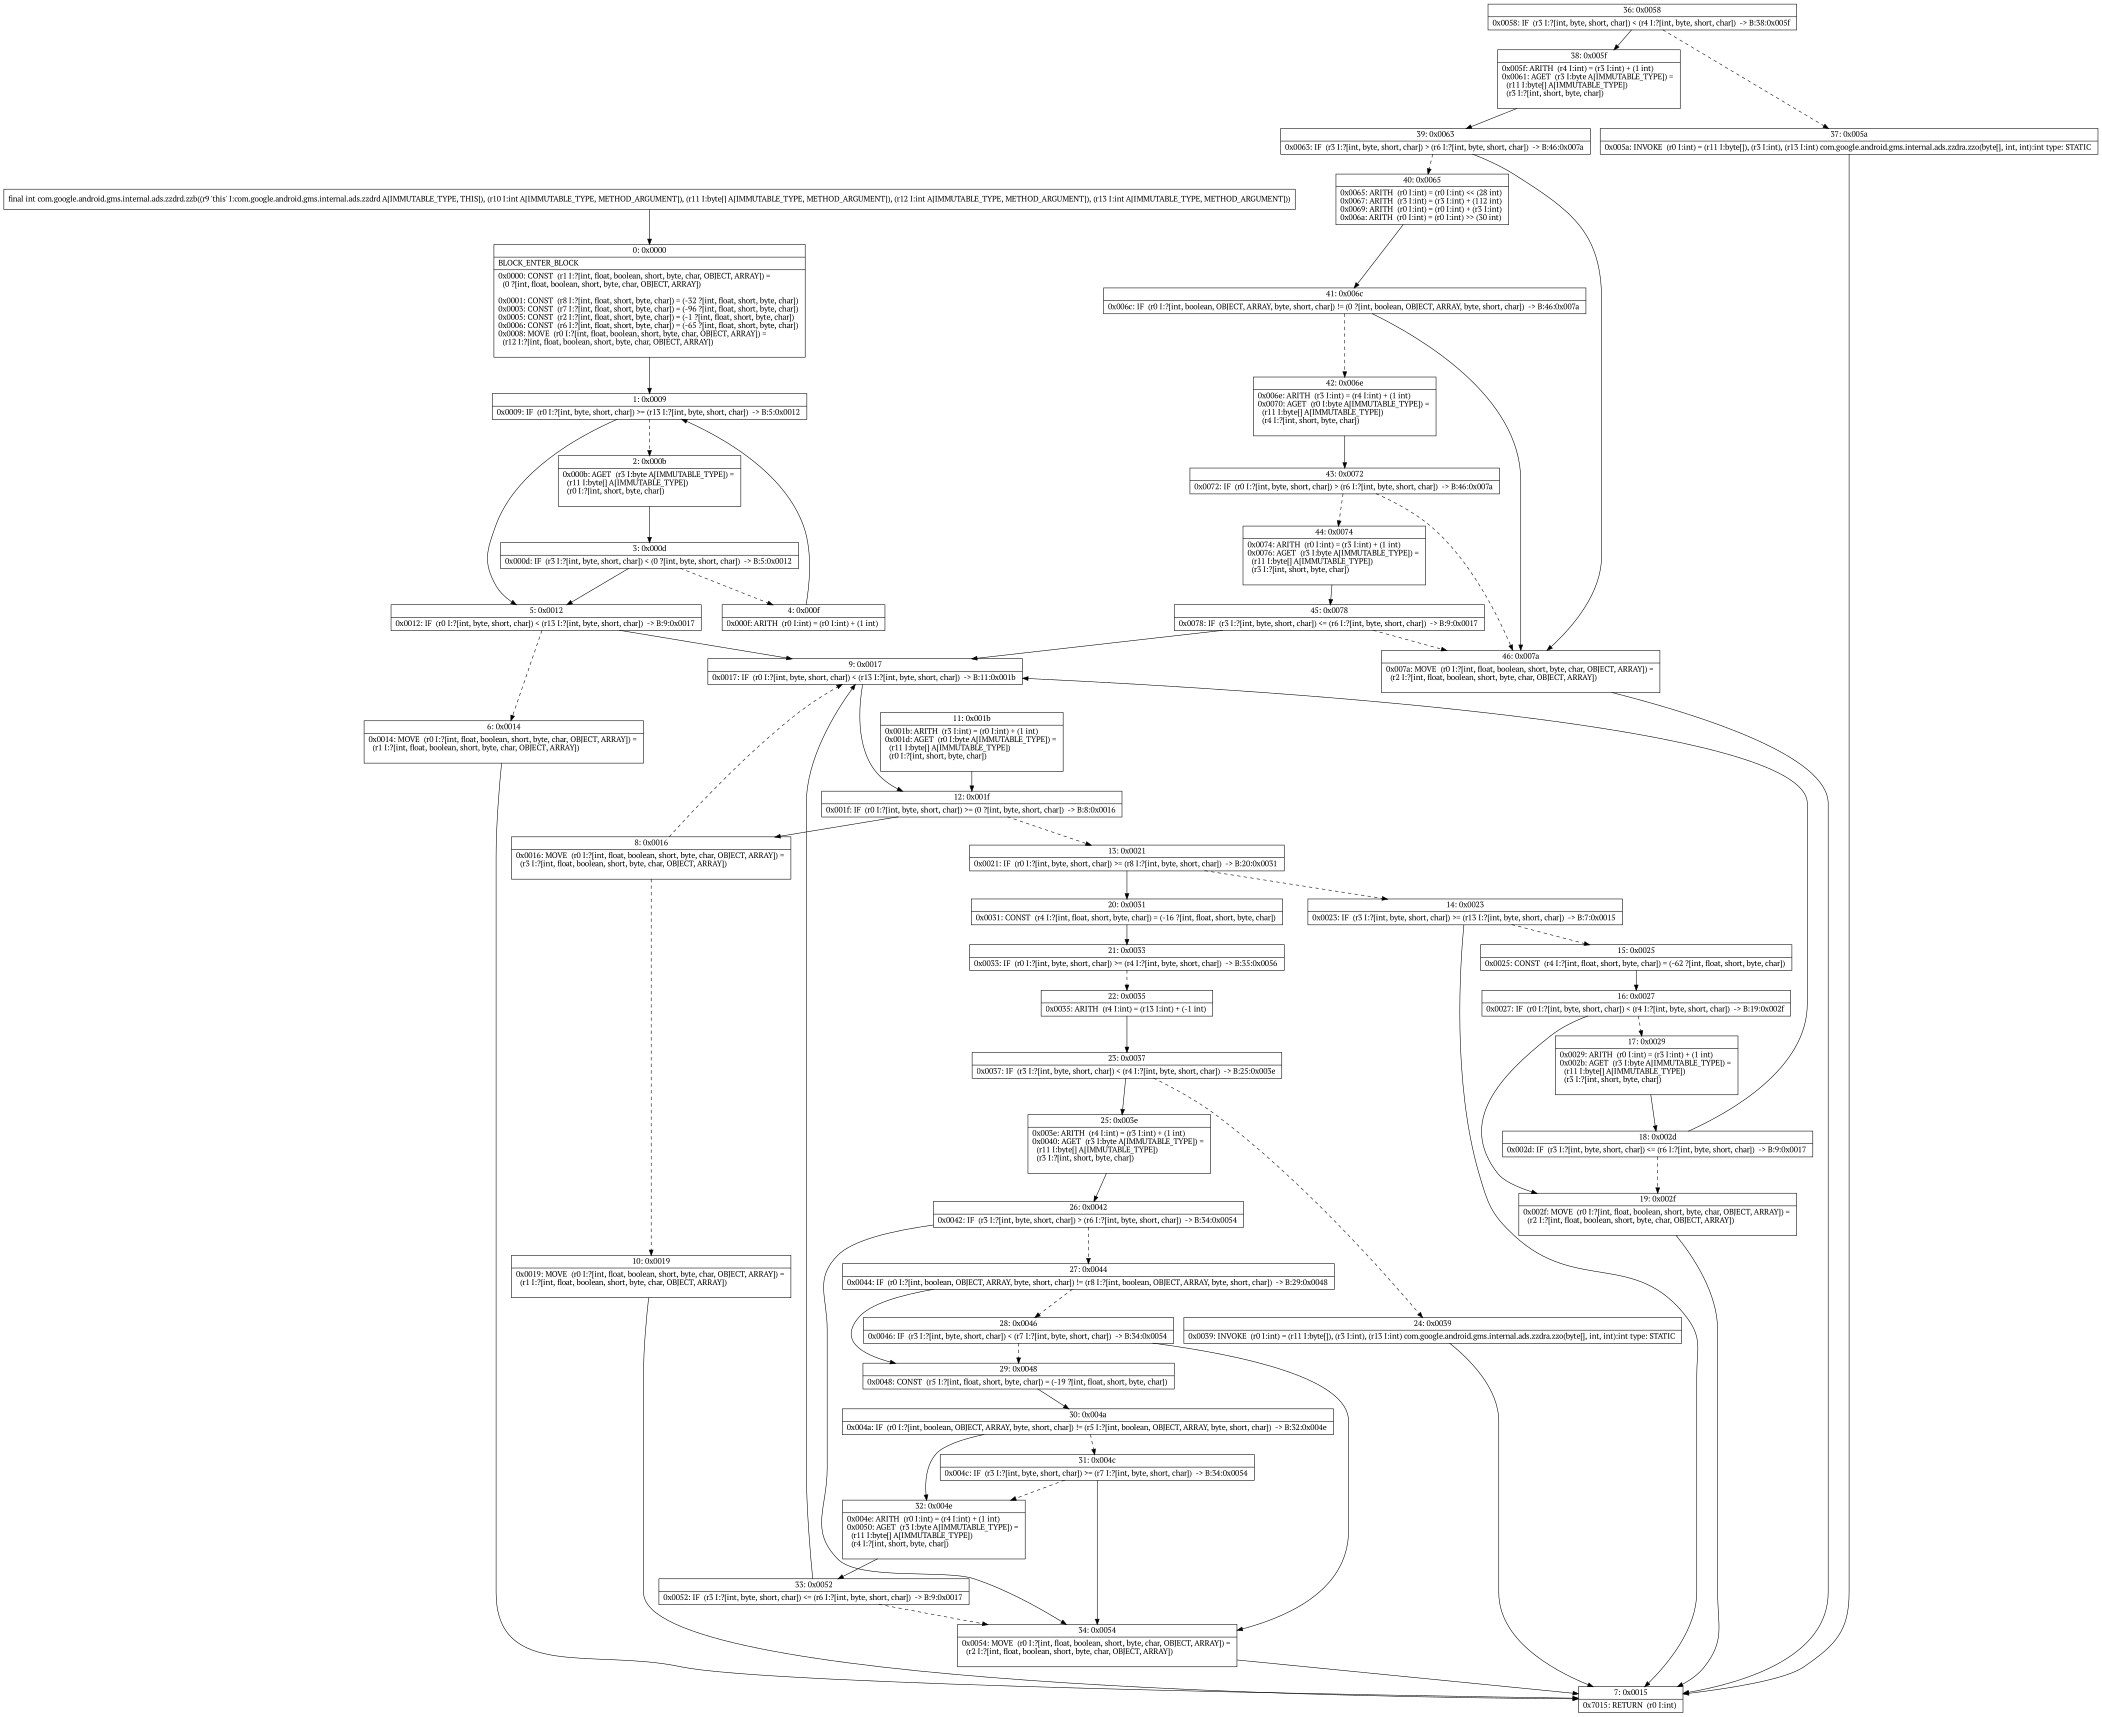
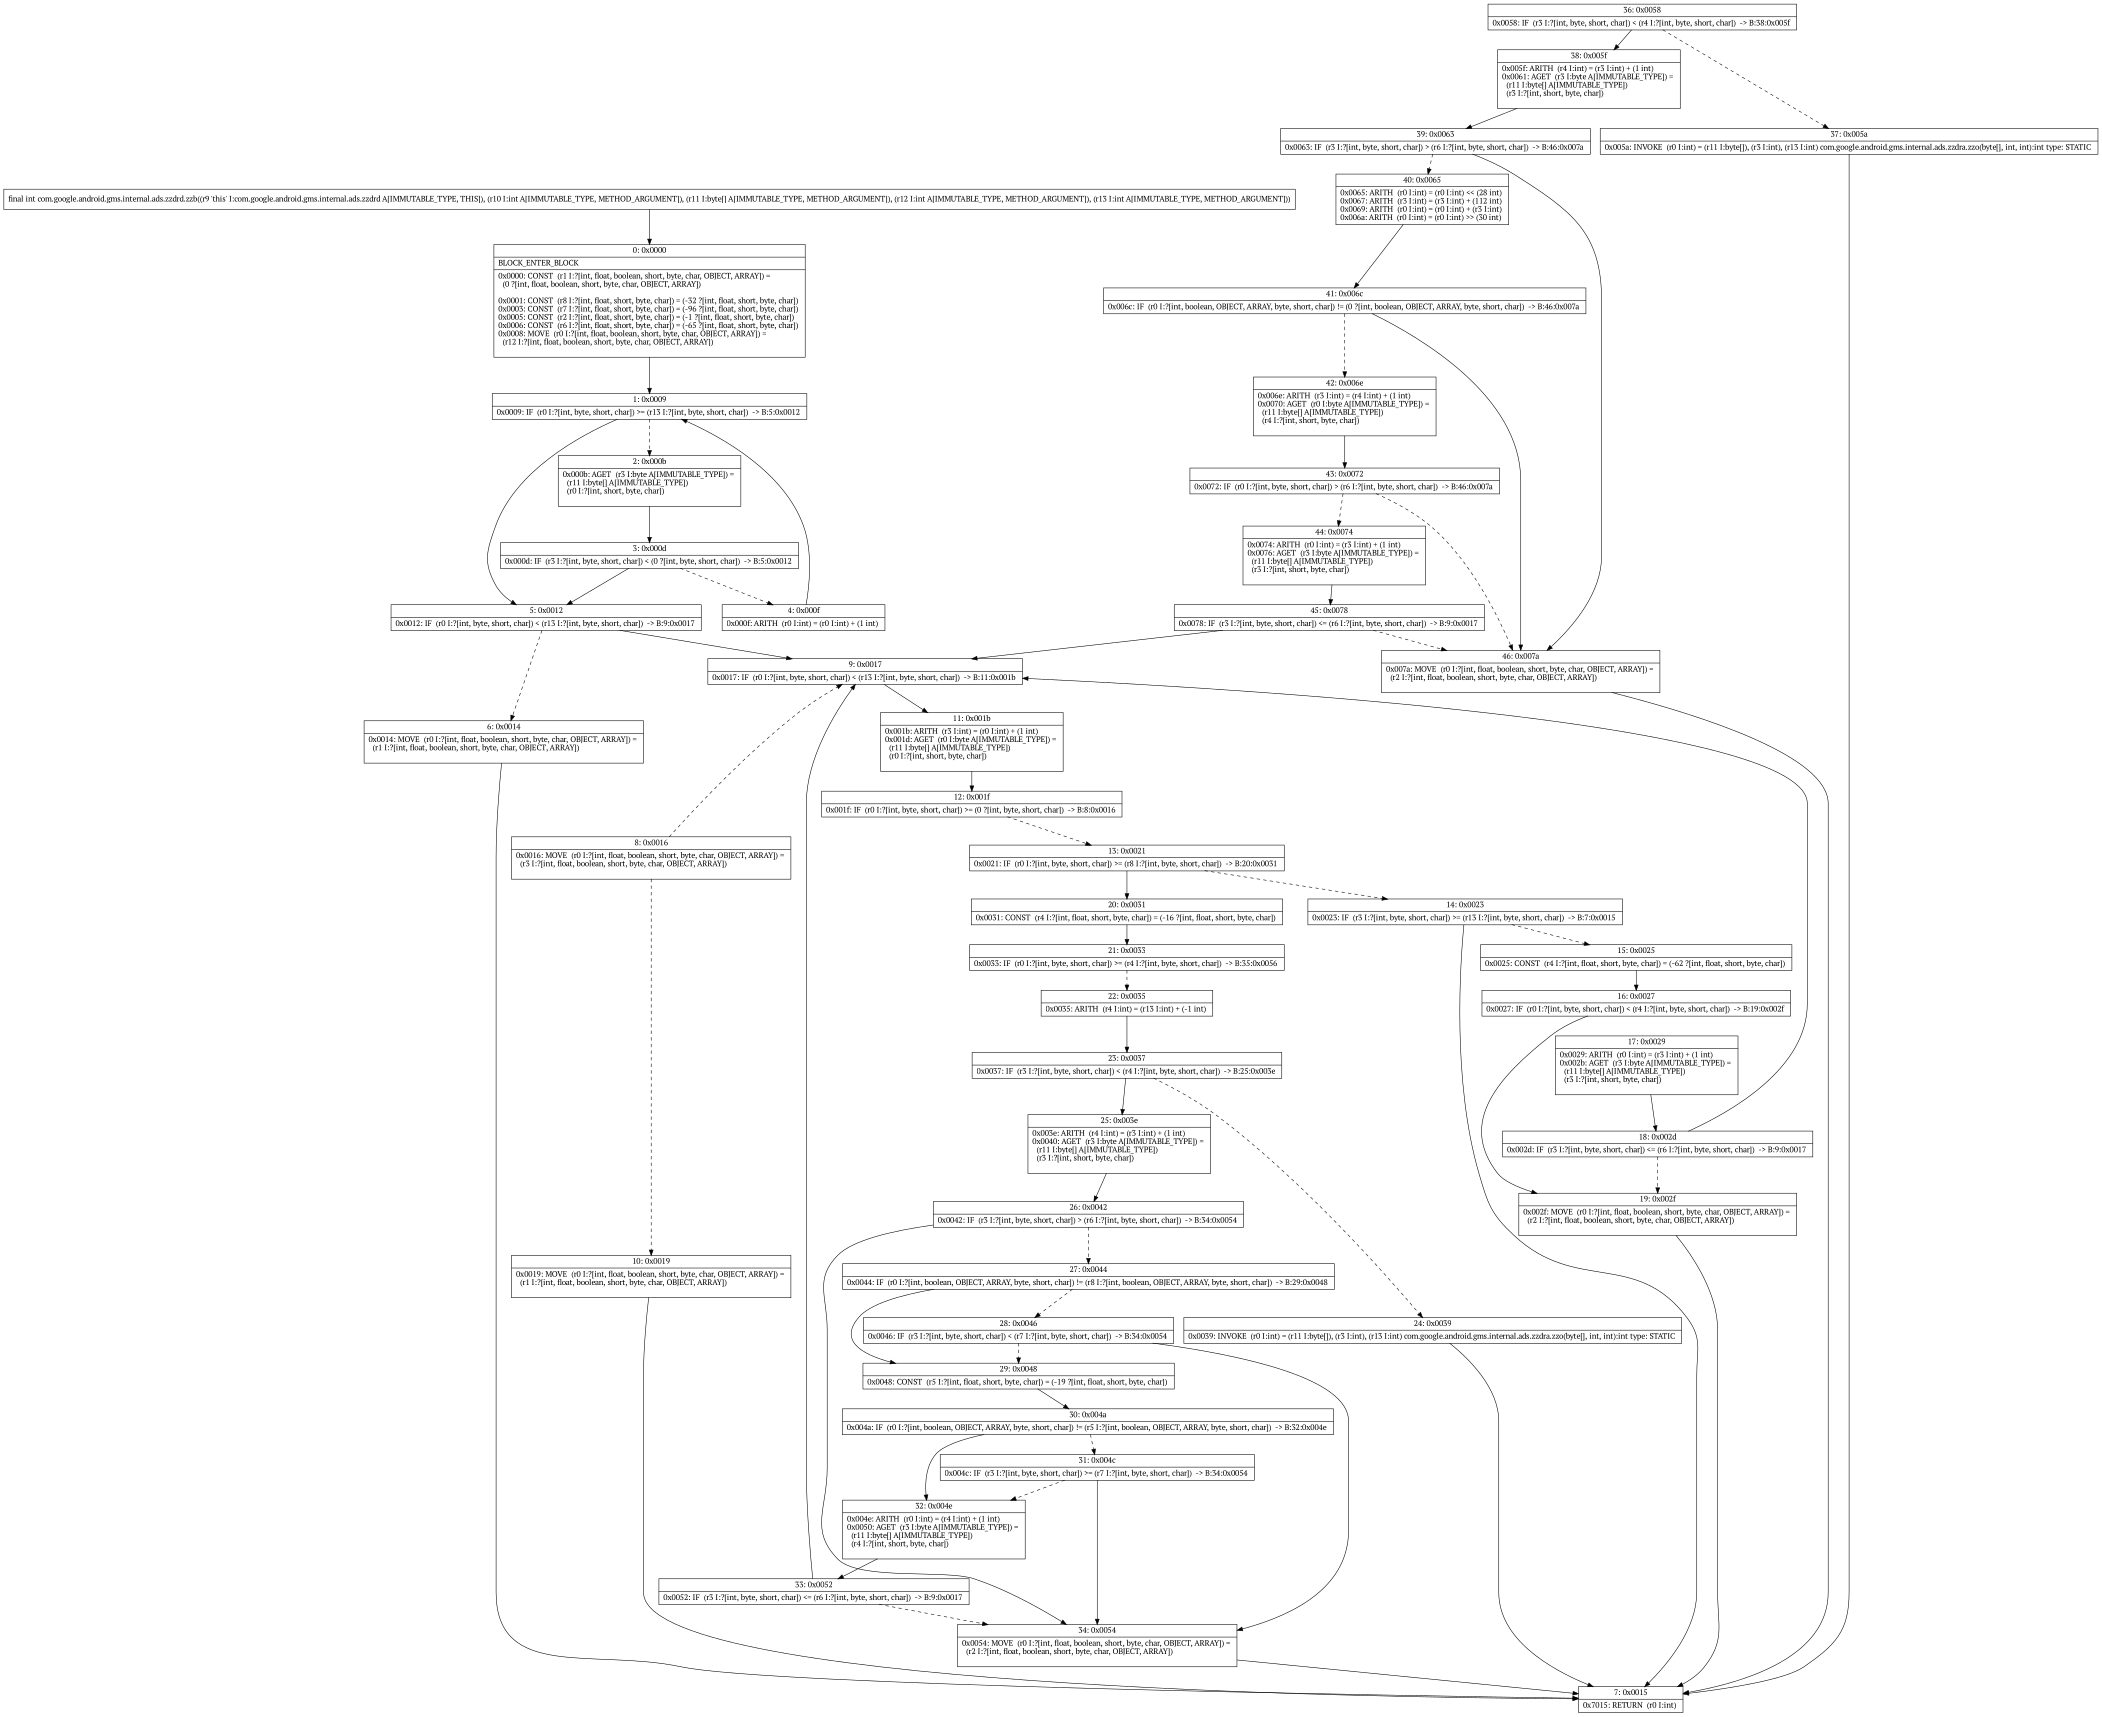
edge "9: 0x0017" -> "12: 0x001f": now "9: 0x0017" -> "11: 0x001b"
edge "12: 0x001f" -> "8: 0x0016": removed
edge "16: 0x0027" -> "17: 0x0029": removed
